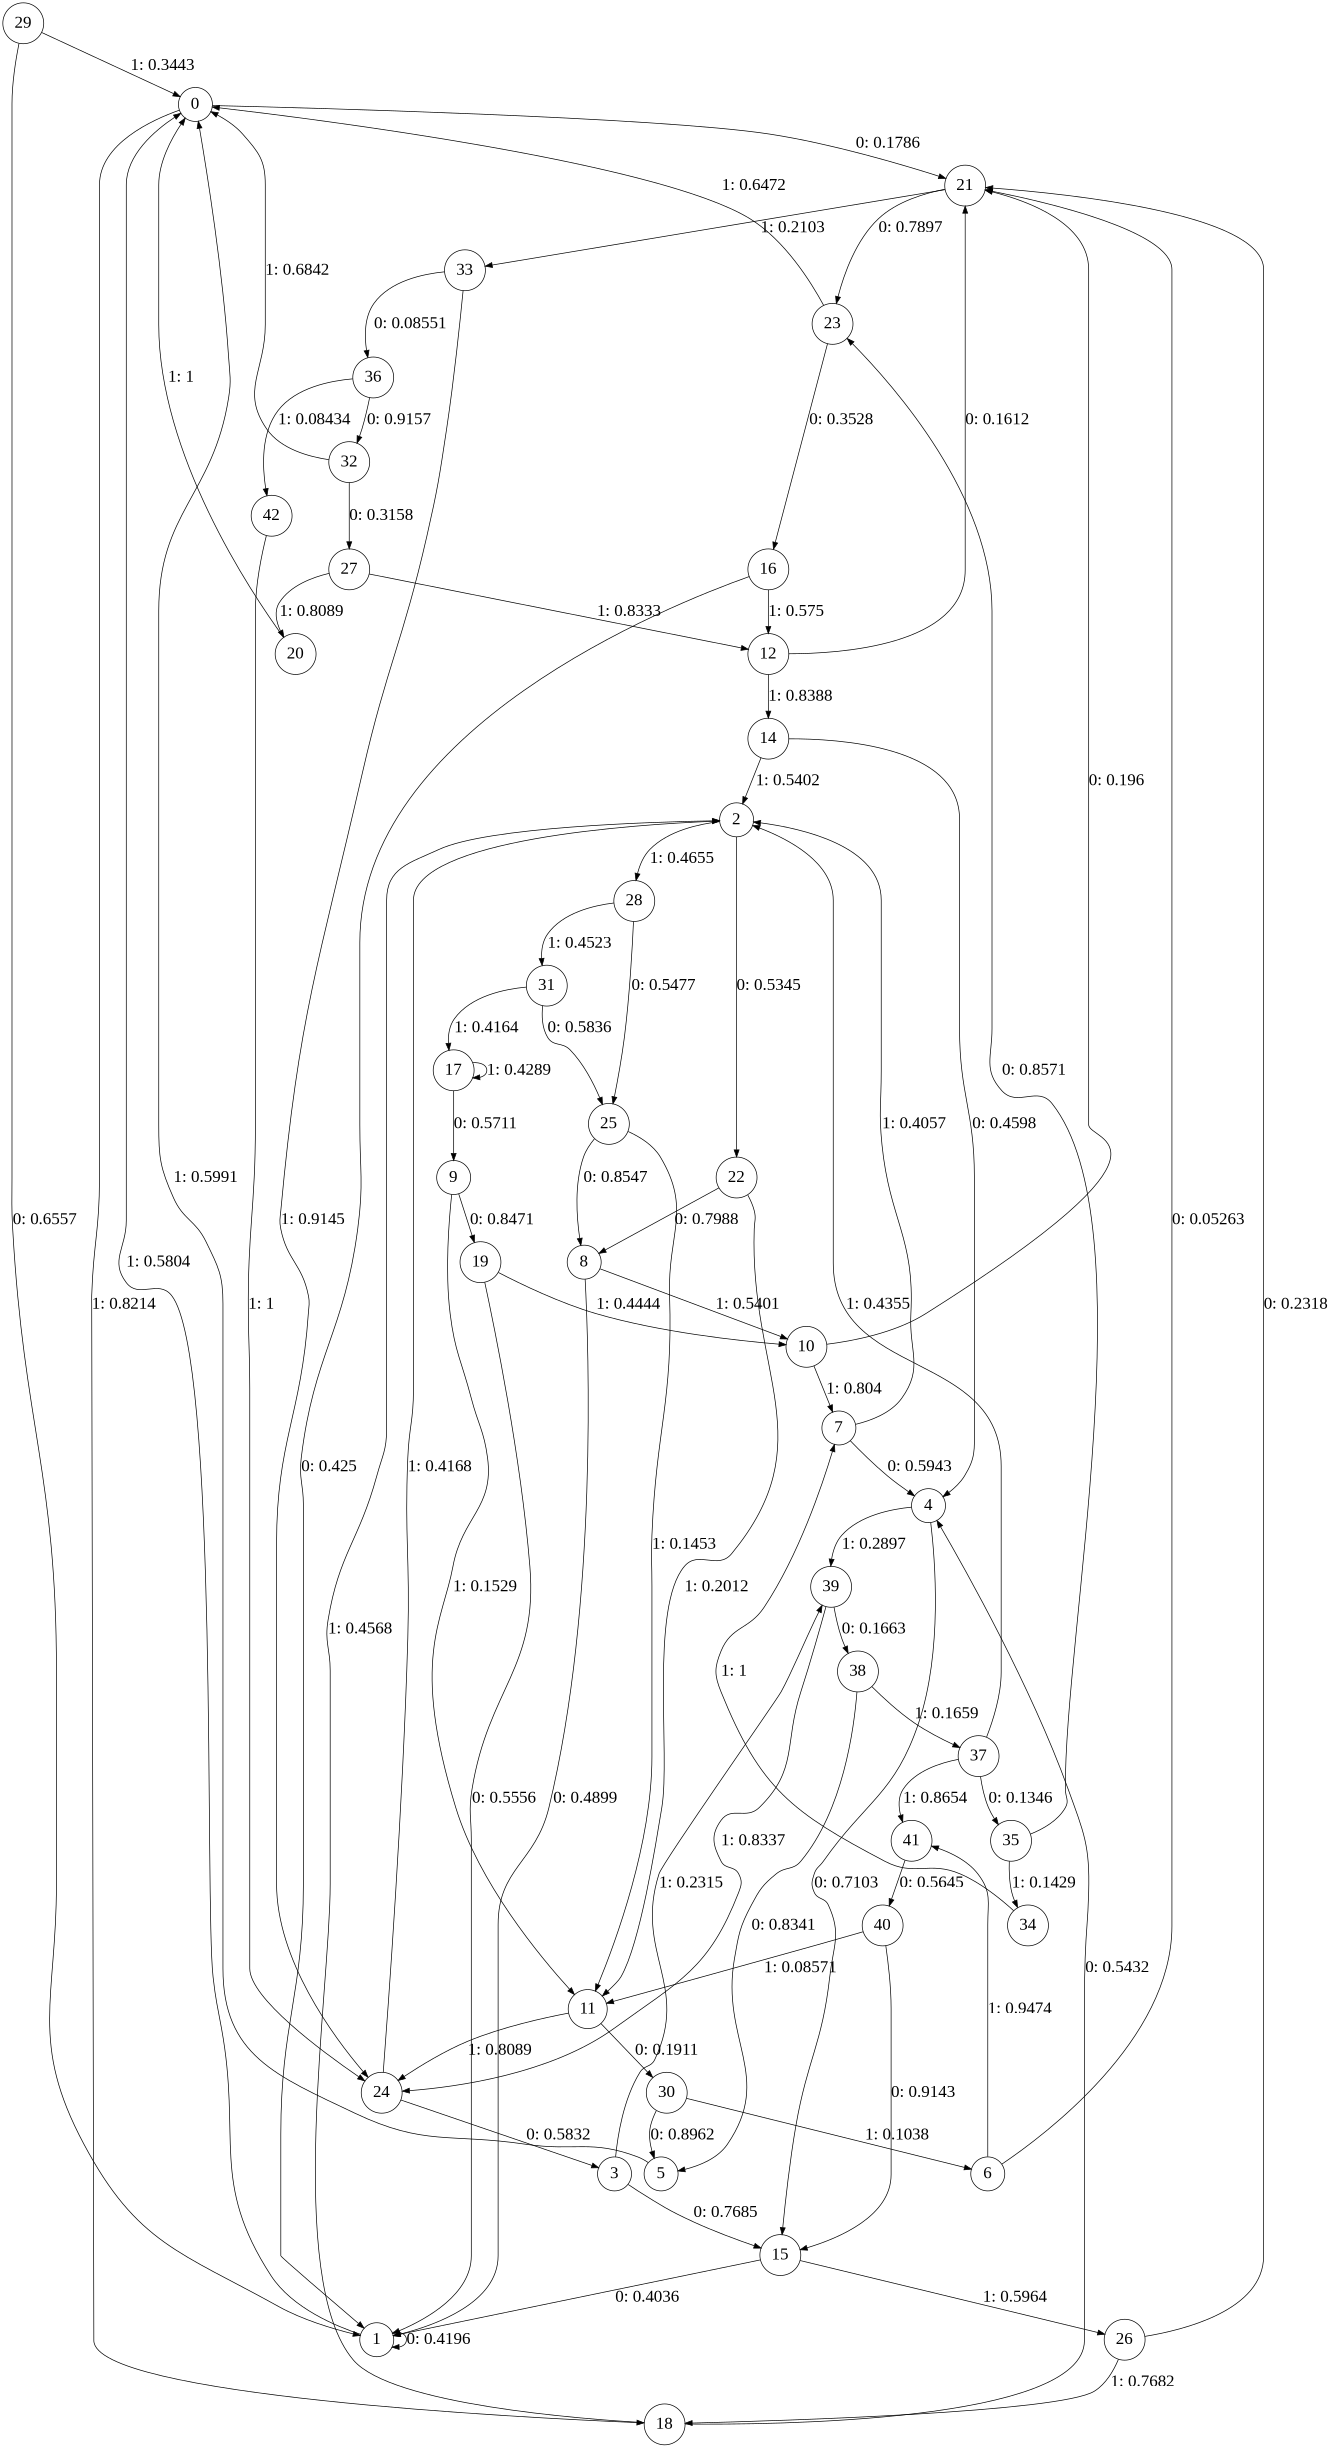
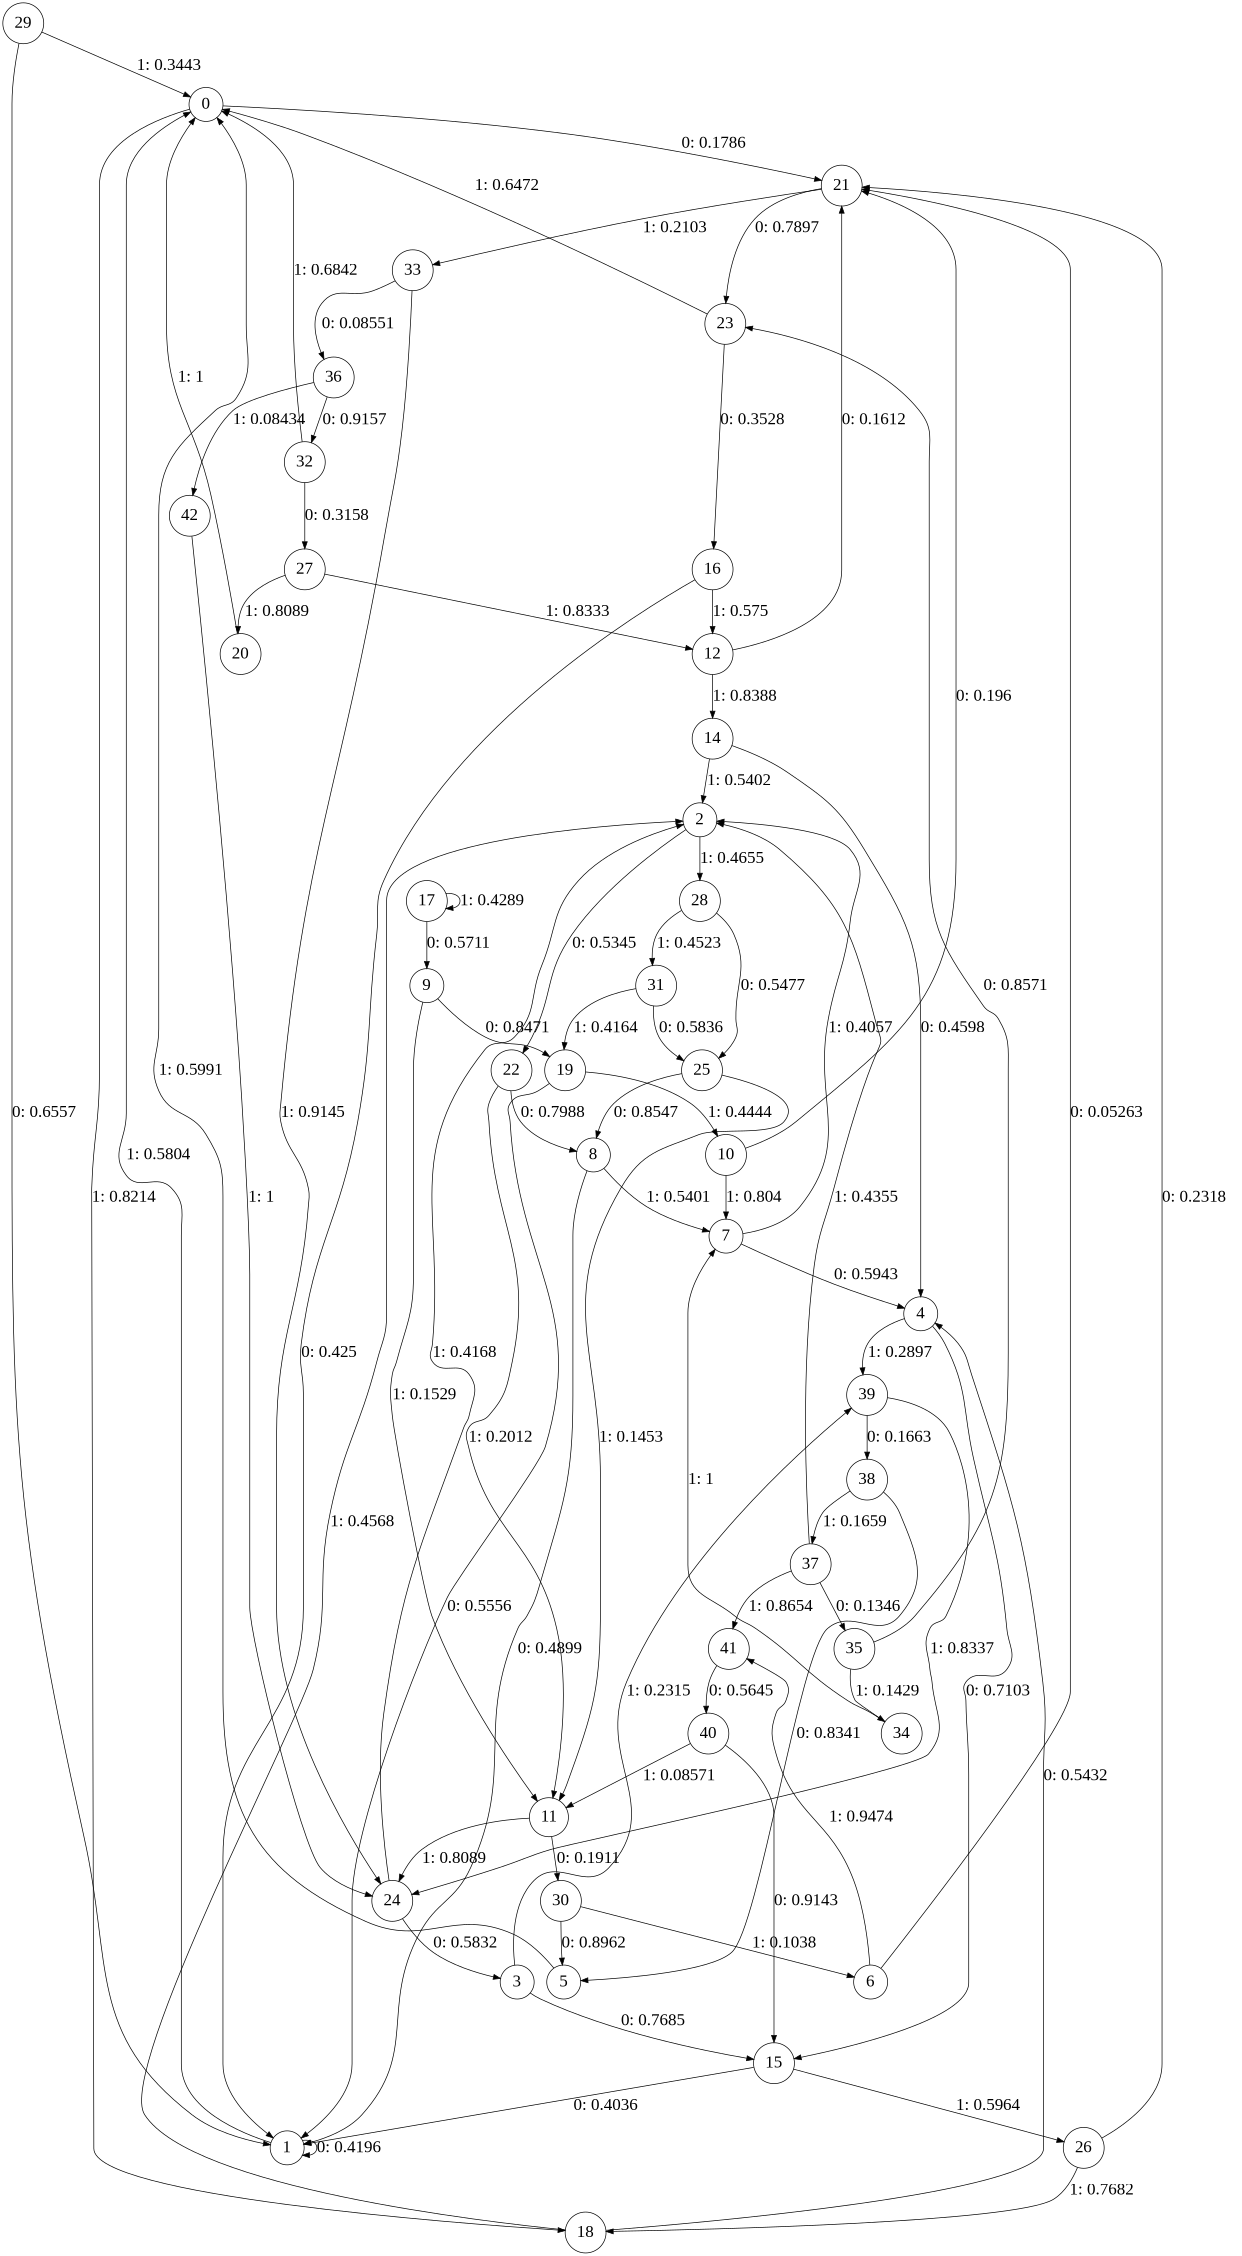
edge "31" -> "17": now "31" -> "19"
edge "8" -> "10": now "8" -> "7"
